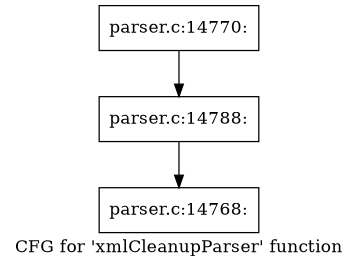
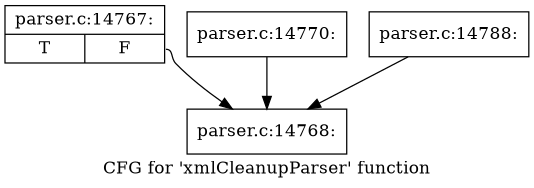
node "parser.c:14767:": added
edge "parser.c:14770:" -> "parser.c:14788:": now "parser.c:14770:" -> "parser.c:14768:"
